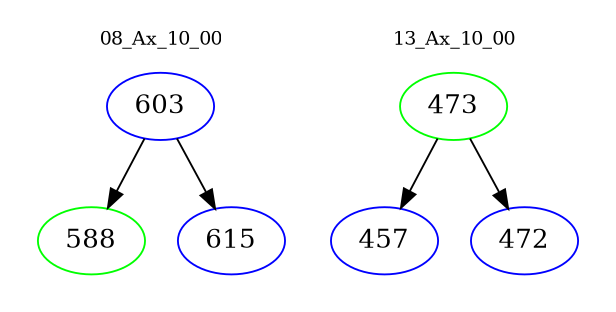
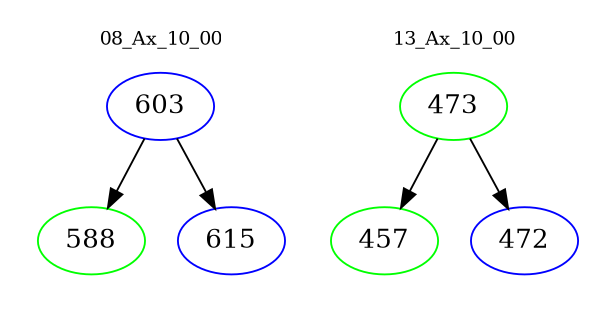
node "457": color blue -> green
